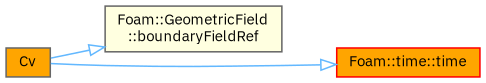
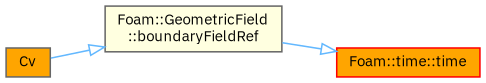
edge "Cv" -> "Foam::time::time": now "Foam::GeometricField ::boundaryFieldRef" -> "Foam::time::time"
